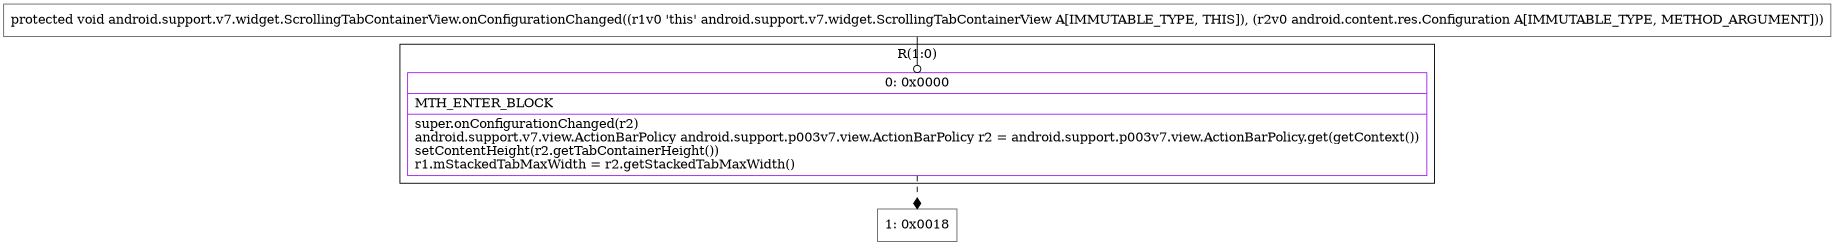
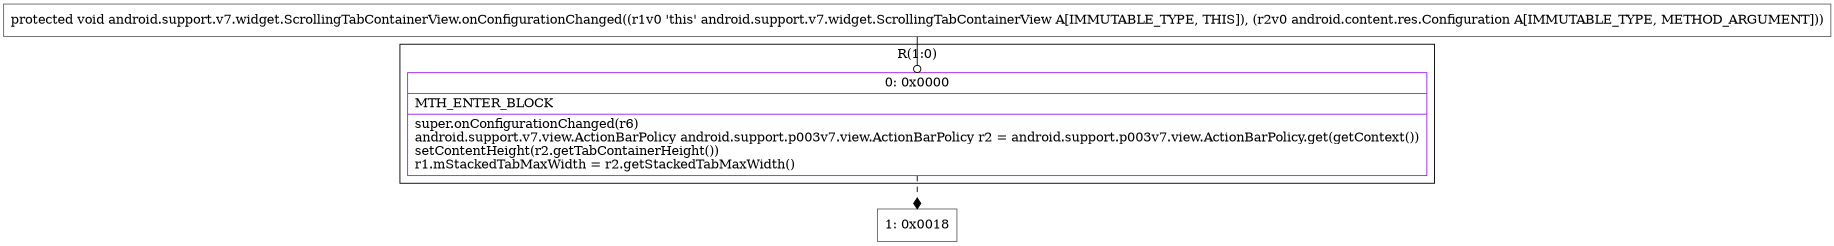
node "0: 0x0000": text "super.onConfigurationChanged(r2)" -> "super.onConfigurationChanged(r6)"
